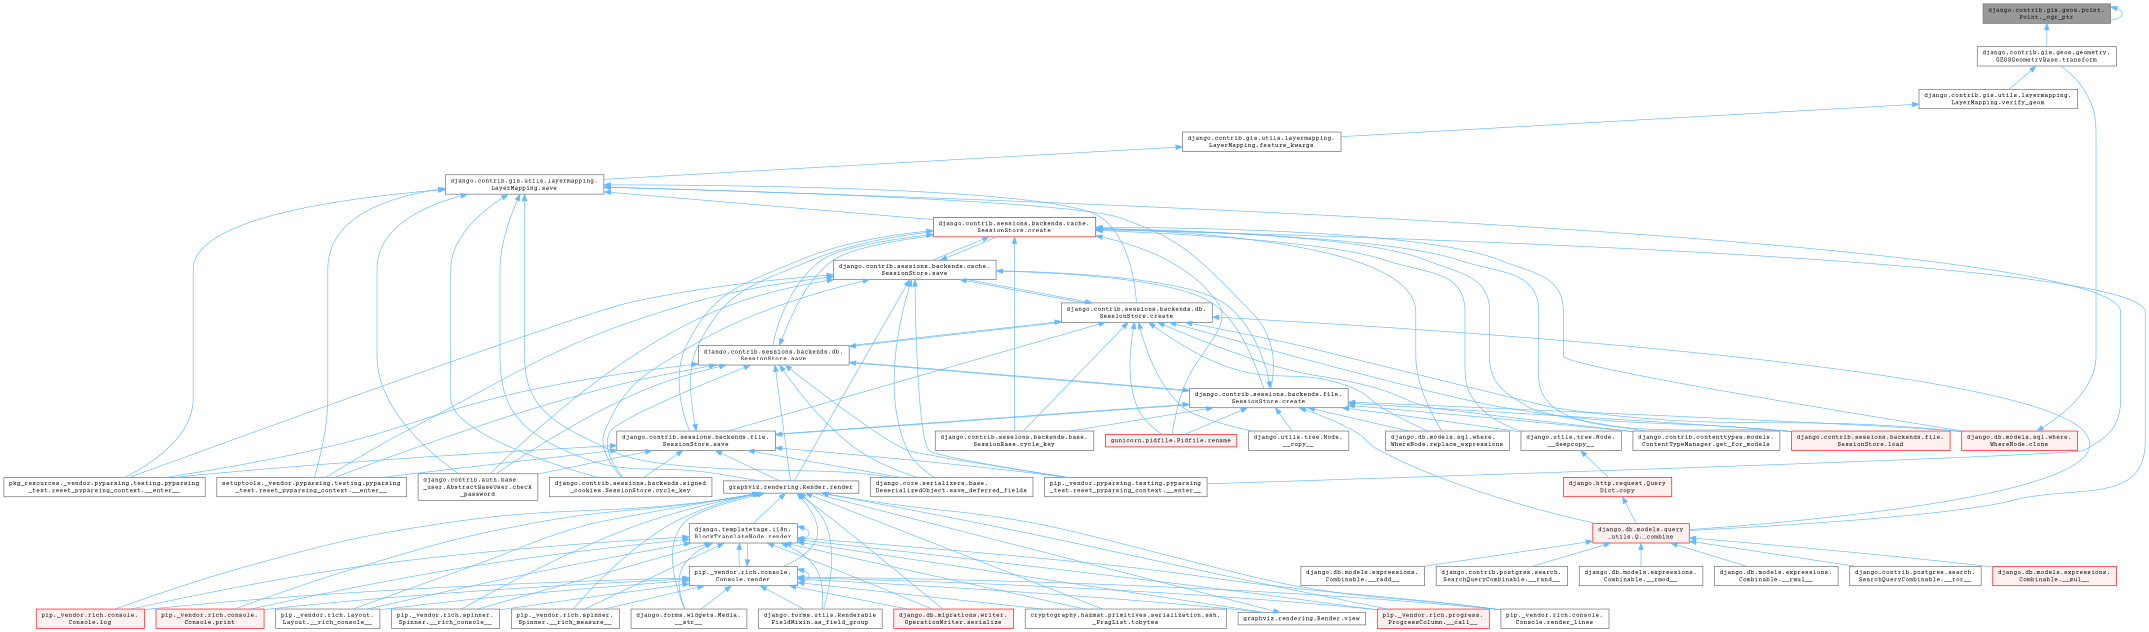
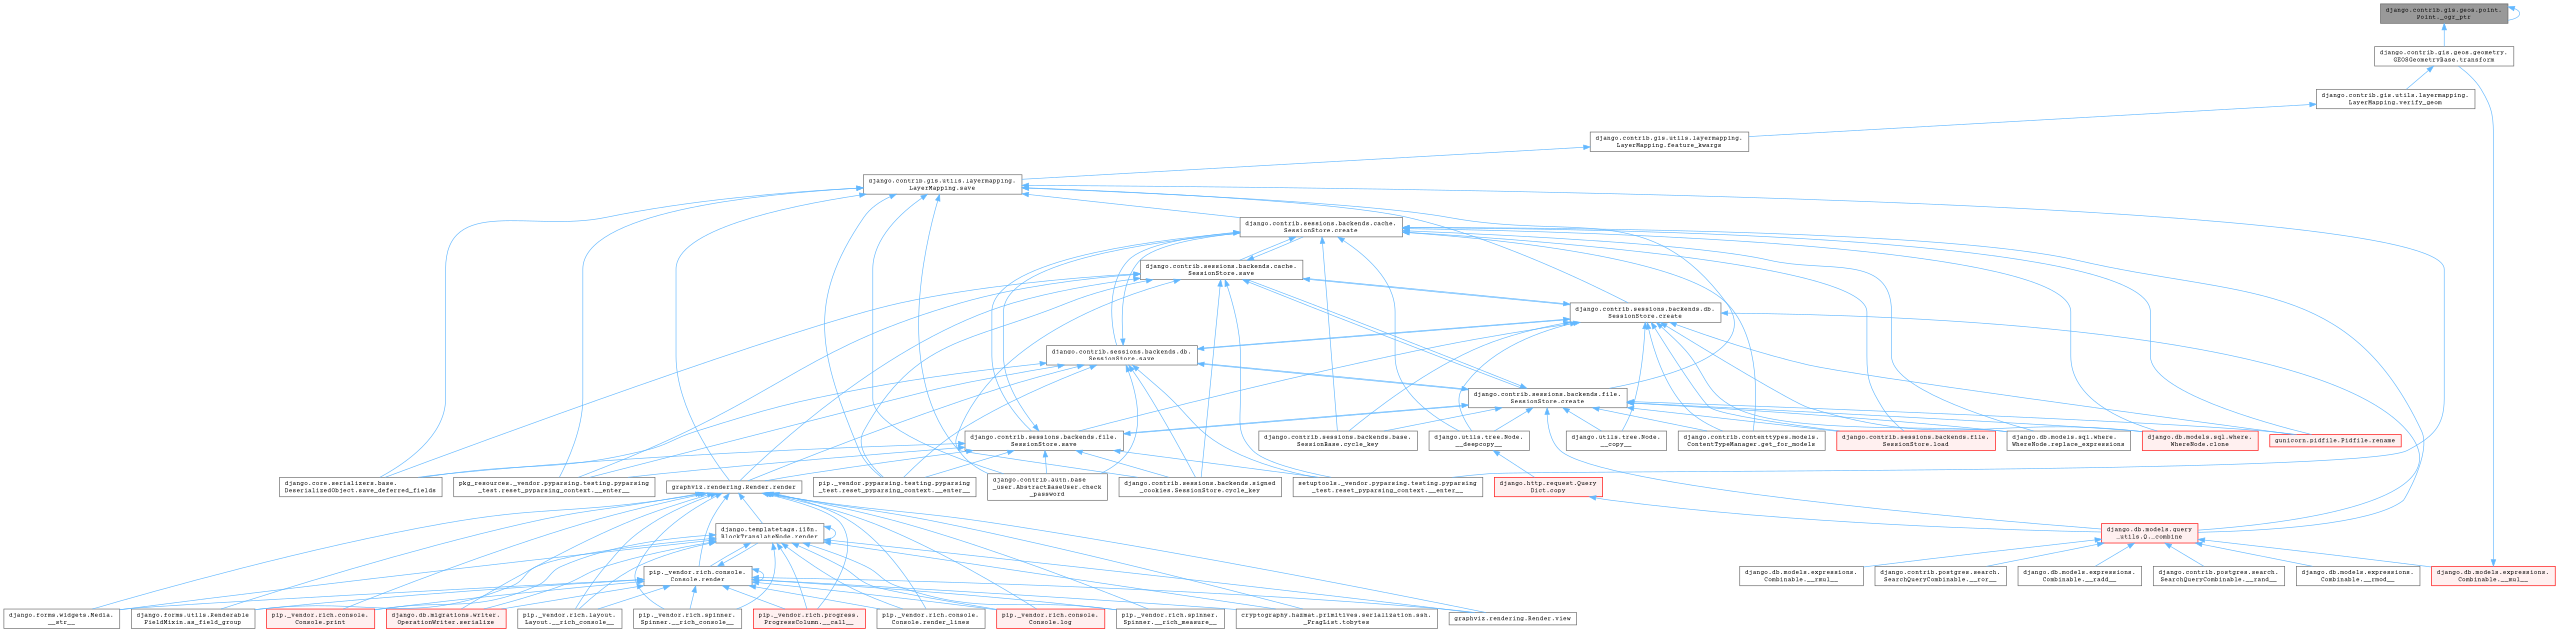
node "django.contrib.sessions.backends.cache. SessionStore.create": color red -> grey40
edge "django.contrib.gis.geos.geometry. GEOSGeometryBase.transform" -> "django.db.models.sql.where. WhereNode.clone": now "django.contrib.gis.geos.geometry. GEOSGeometryBase.transform" -> "django.db.models.expressions. Combinable.__mul__"
edge "django.utils.tree.Node. __deepcopy__" -> "django.contrib.sessions.backends.db. SessionStore.create": added
edge "graphviz.rendering.Render.render" -> "graphviz.rendering.Render.view": reversed
